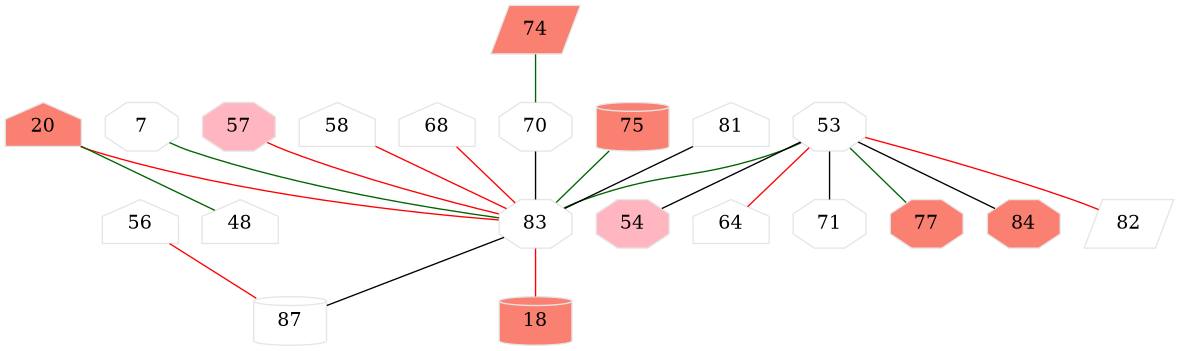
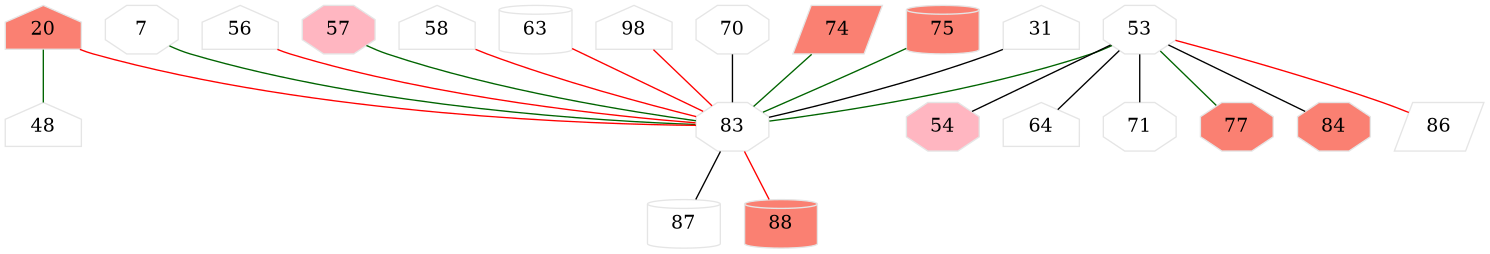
node "63": added
edge "74" -- "70": now "74" -- "83"
node "68": label "68" -> "98"
node "81": label "81" -> "31"
edge "53" -- "64": color red -> black
edge "57" -- "83": color red -> darkgreen
node "82": label "82" -> "86"
edge "56" -- "87": now "56" -- "83"
node "18": label "18" -> "88"
